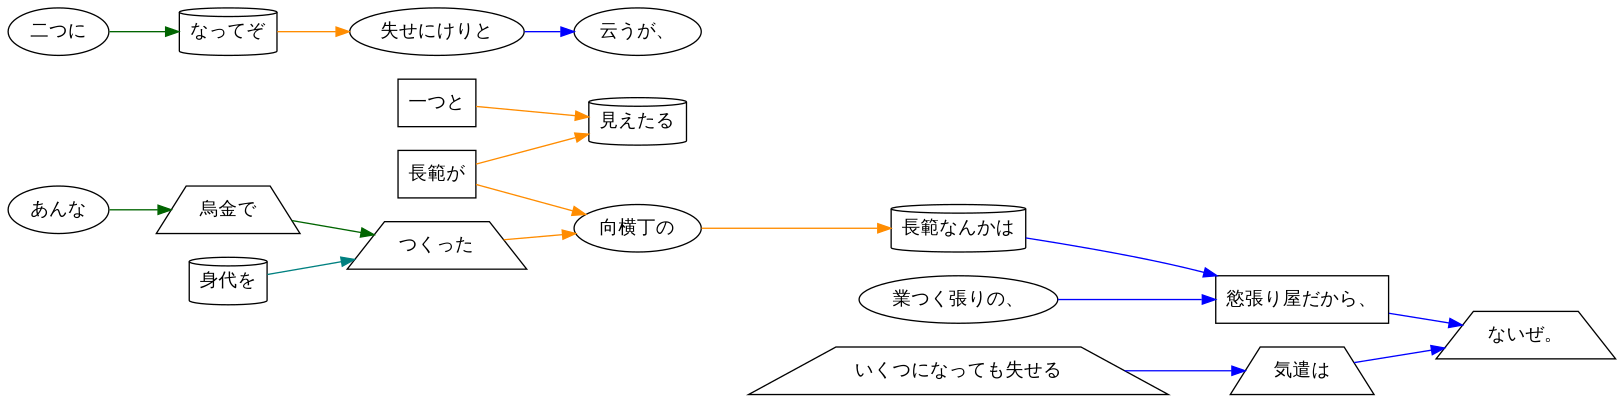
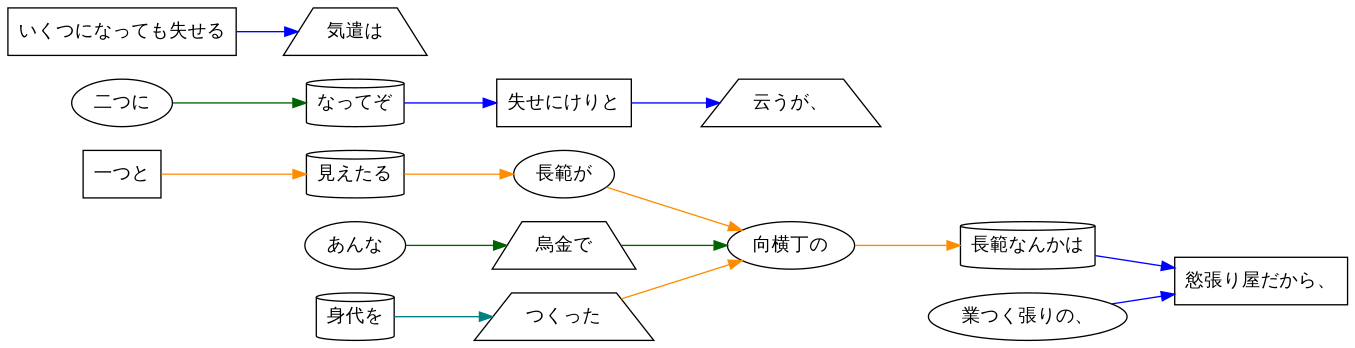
edge "なってぞ" -> "失せにけりと": color darkorange -> blue
node "失せにけりと": shape ellipse -> box
node "云うが、": shape ellipse -> trapezium
edge "長範が" -> "見えたる": reversed
node "長範が": shape box -> ellipse
edge "烏金で" -> "つくった": now "烏金で" -> "向横丁の"
node "ないぜ。": removed
node "いくつになっても失せる": shape trapezium -> box
